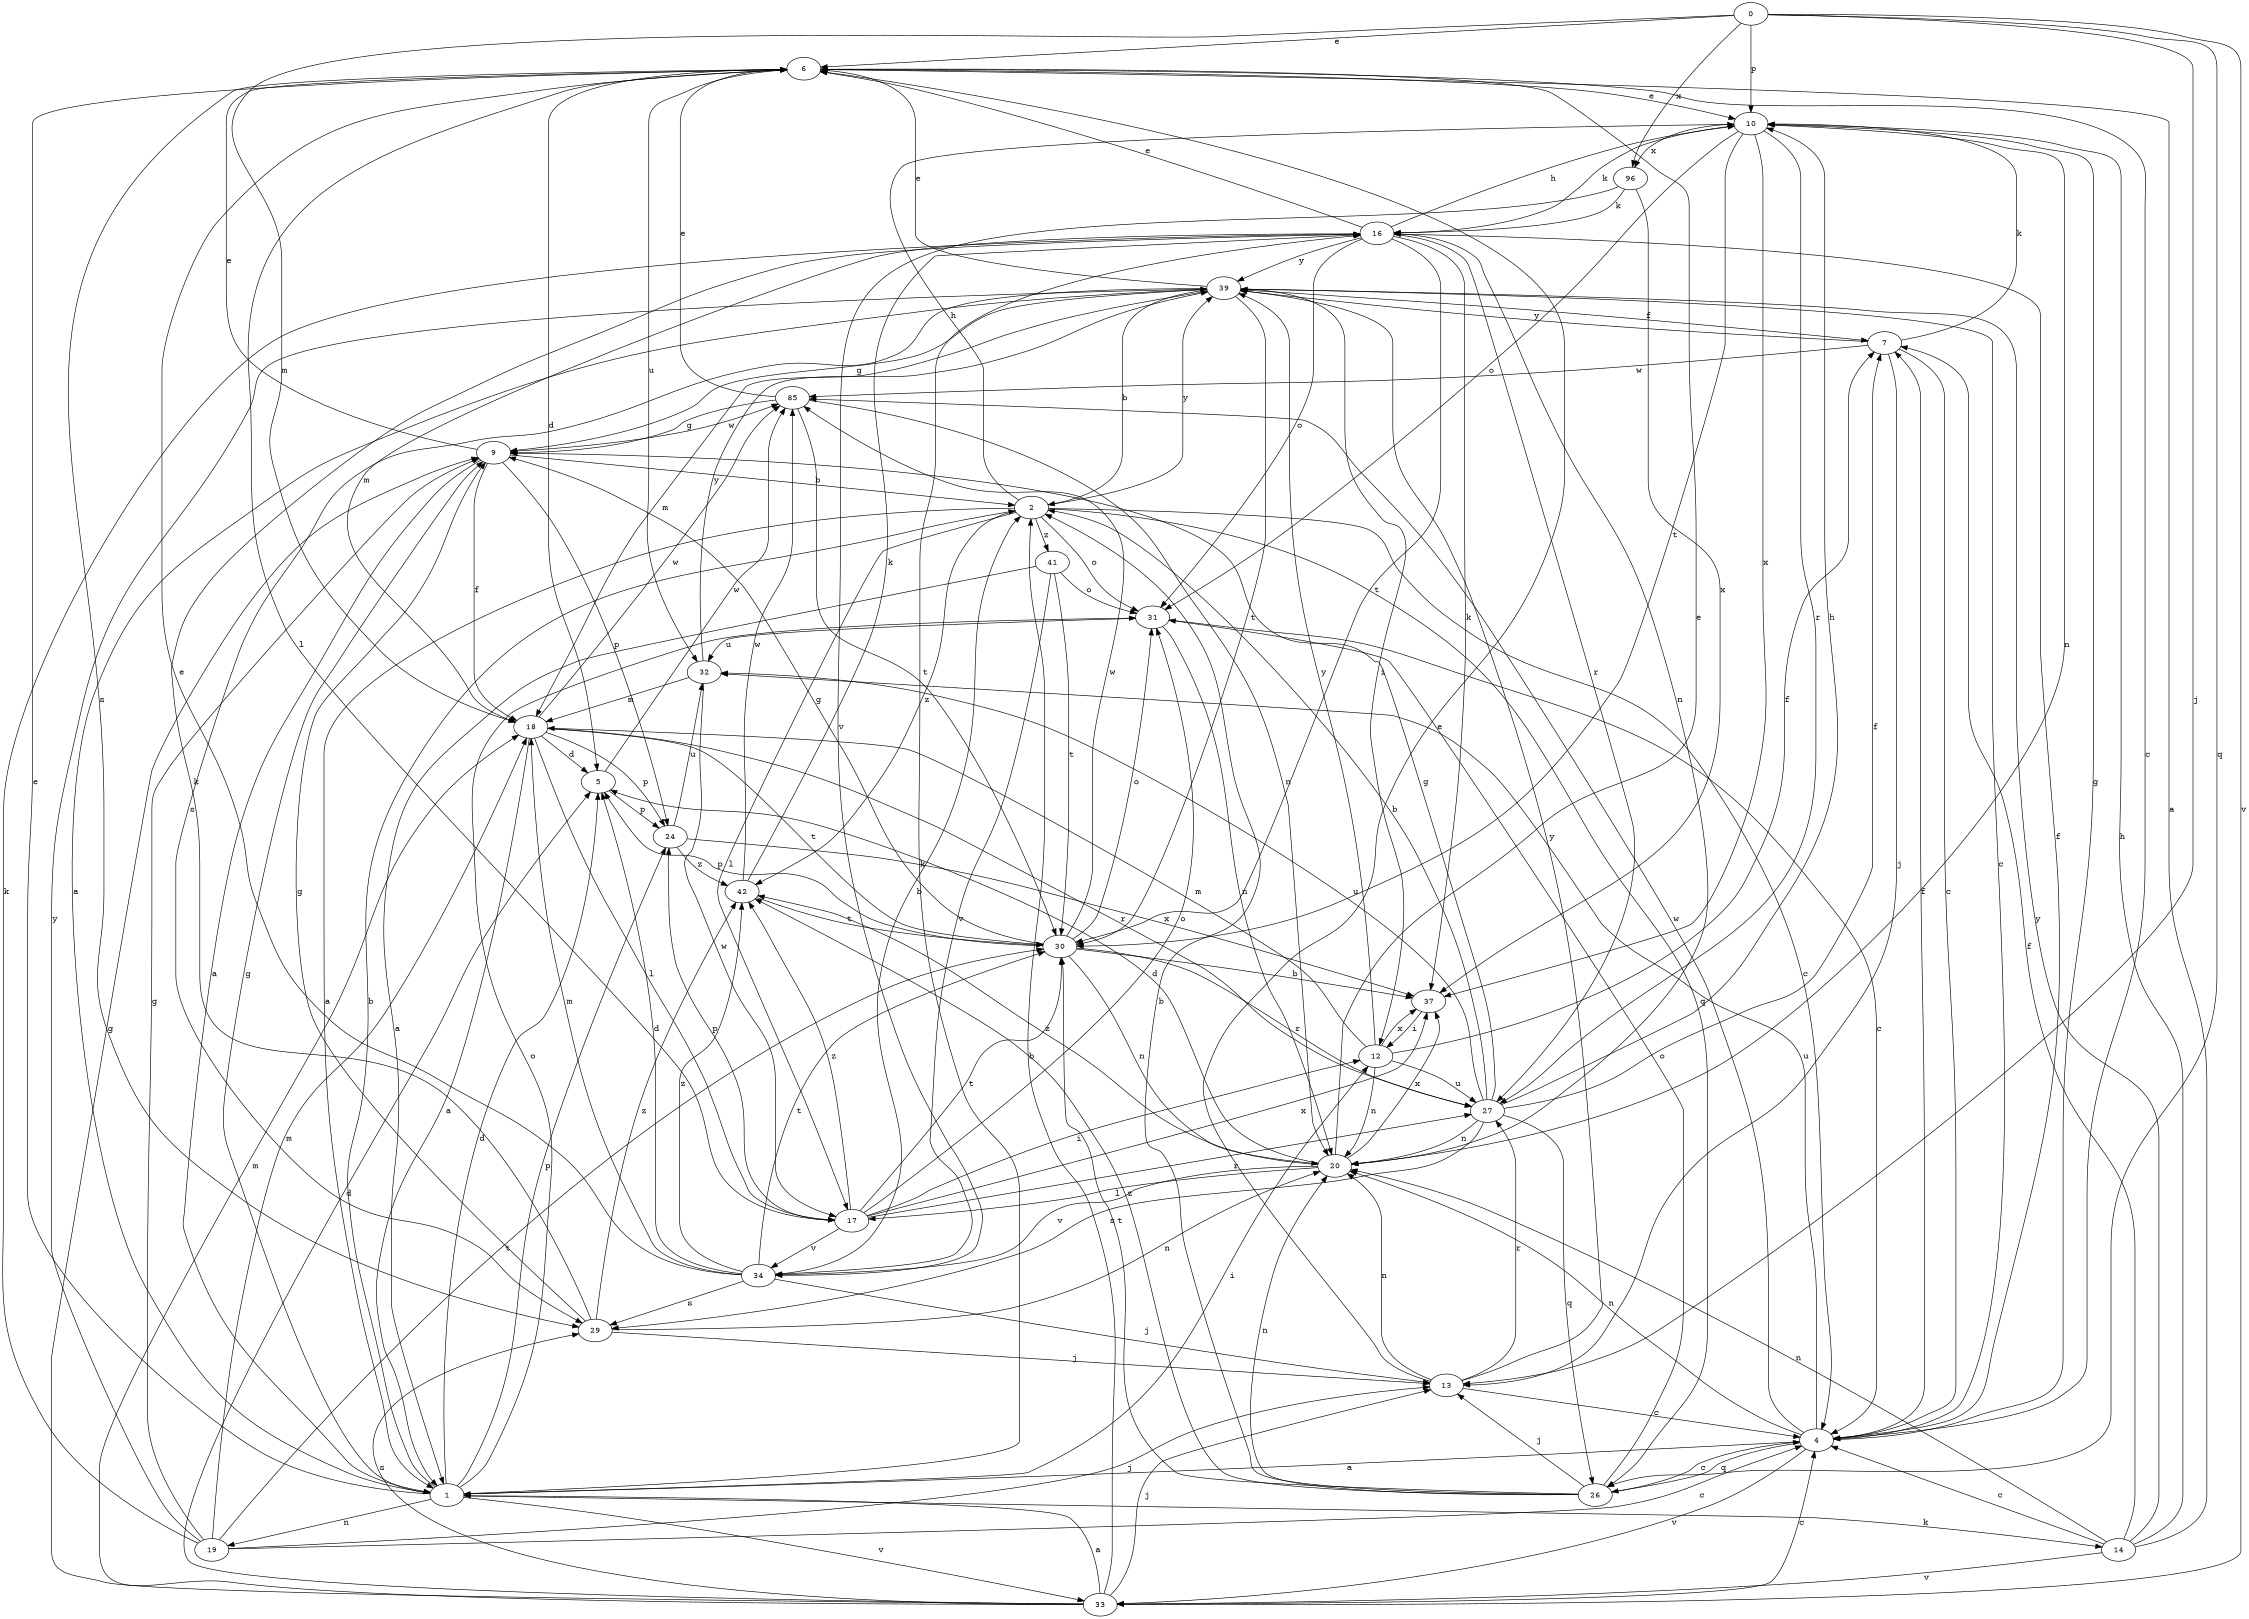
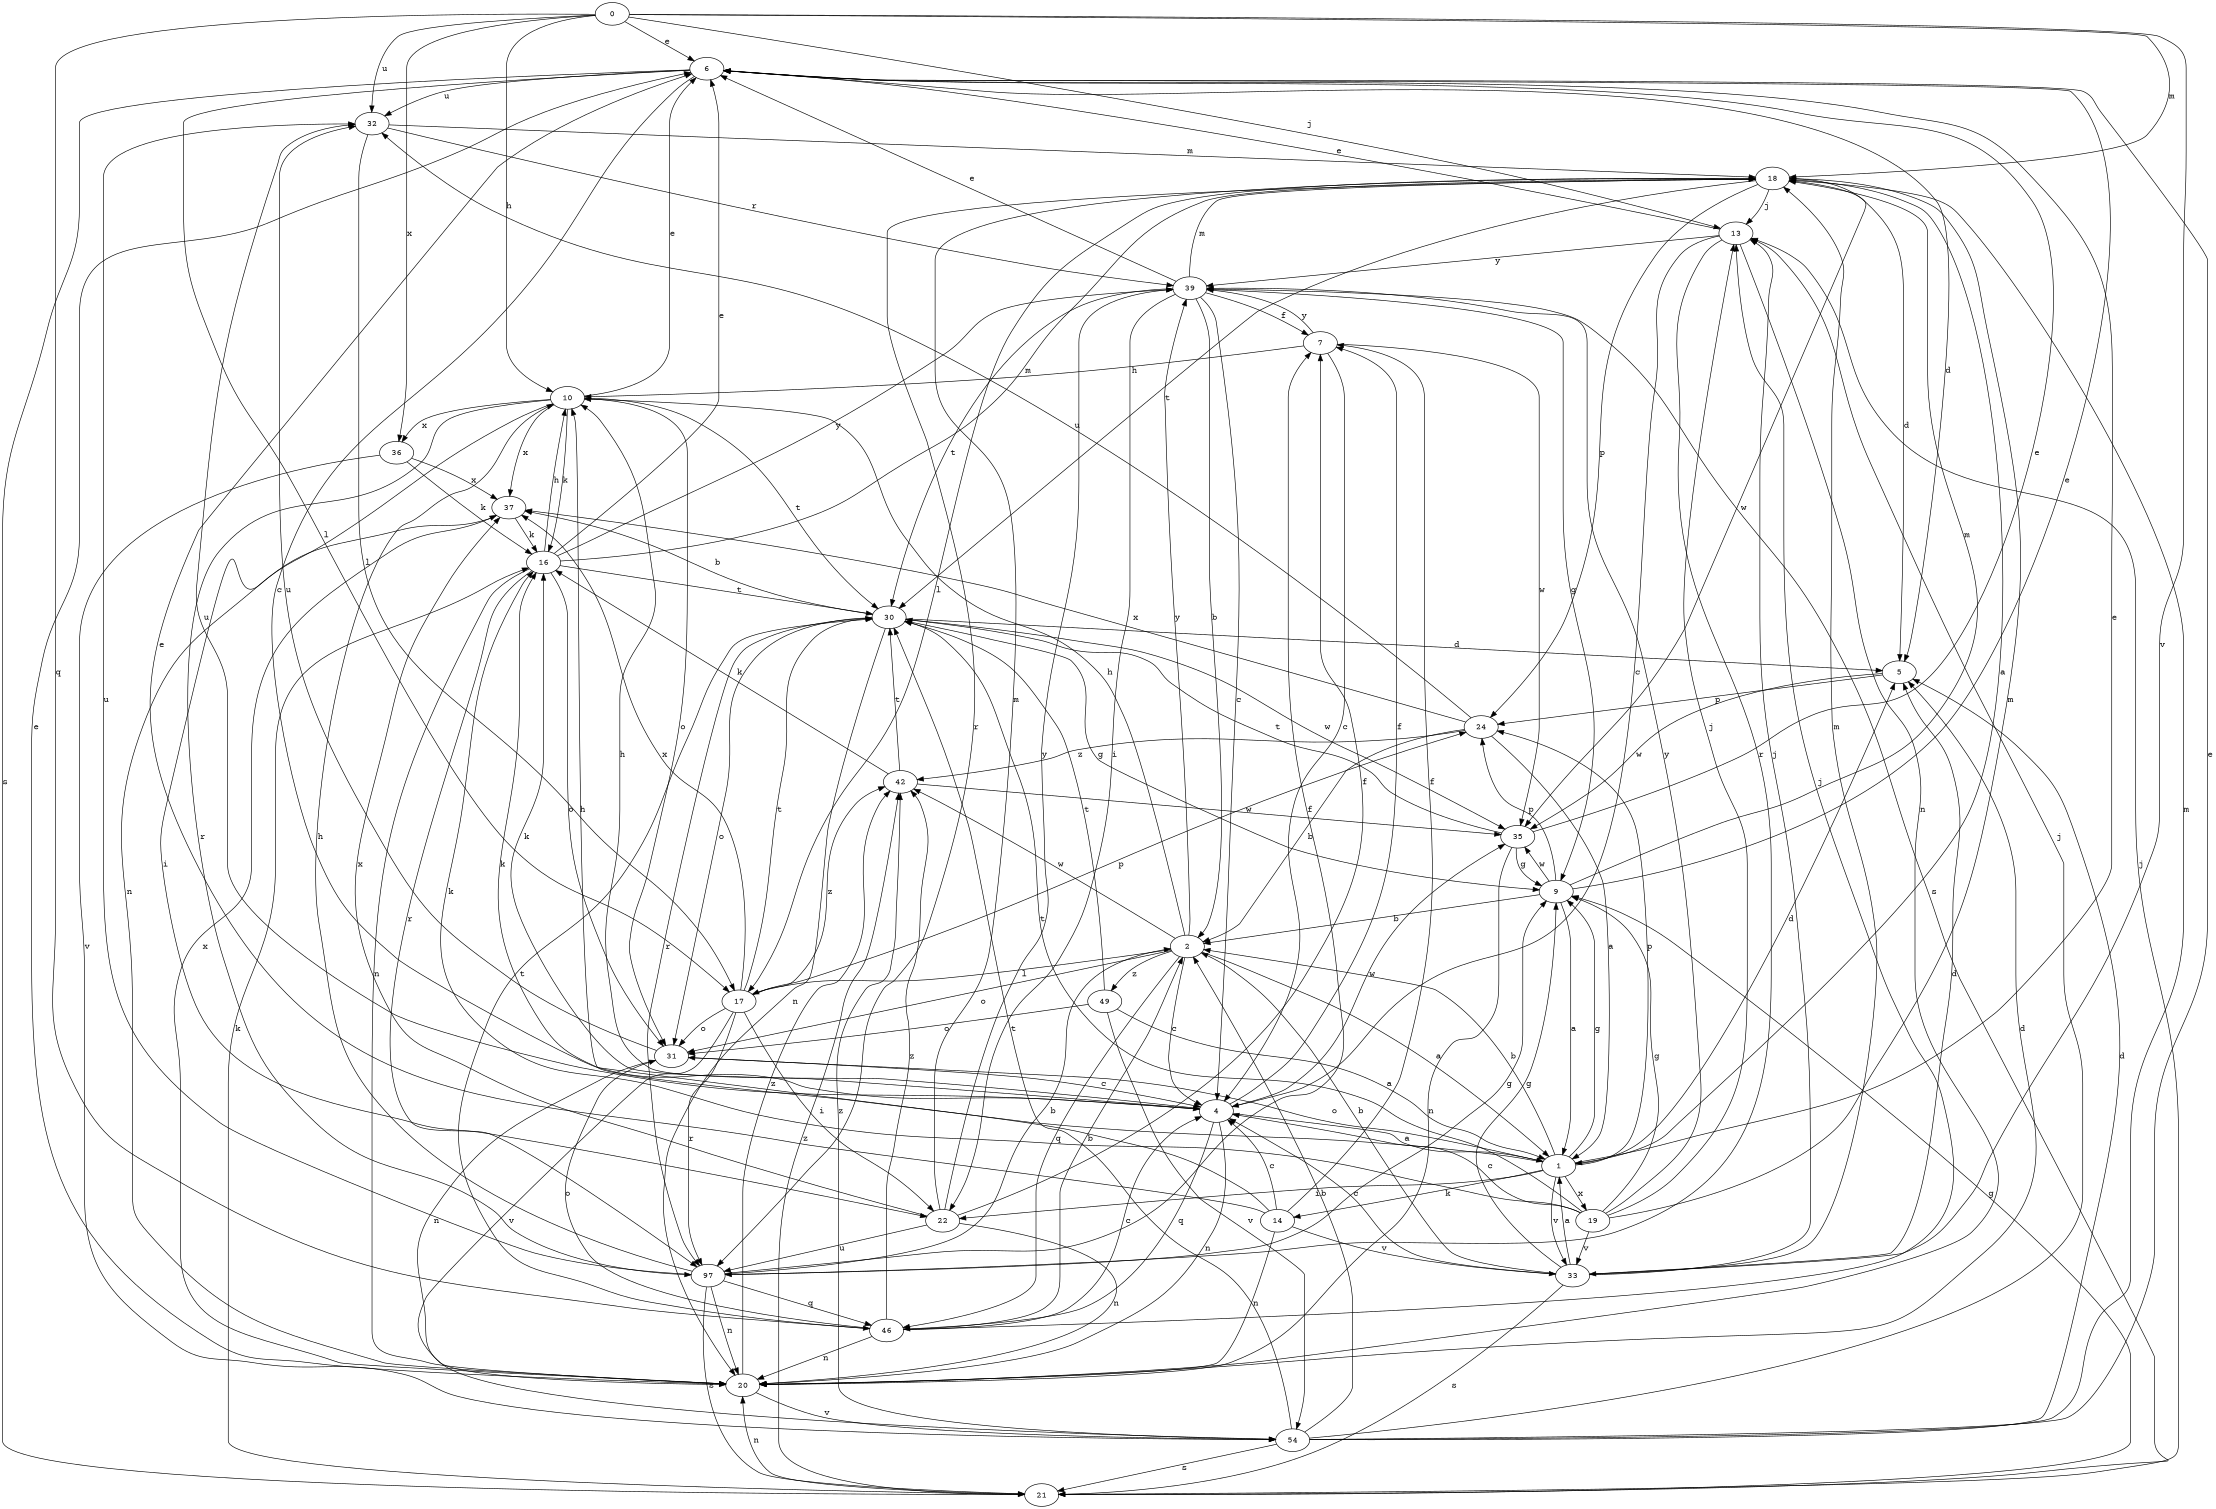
edge "0" -> "32": added, label "u"
edge "0" -> "10": label "p" -> "h"
edge "6" -> "10": reversed
node "96": label "96" -> "36"
edge "7" -> "10": label "k" -> "h"
node "85": label "85" -> "35"
edge "32" -> "39": label "y" -> "r"
edge "39" -> "1": now "24" -> "1"
node "41": label "41" -> "49"
edge "16" -> "37": reversed
edge "14" -> "39": removed, label "y"
edge "9" -> "18": label "f" -> "m"
edge "2" -> "42": label "z" -> "w"
edge "4" -> "10": label "g" -> "h"
edge "14" -> "6": label "a" -> "e"
edge "24" -> "2": added, label "b"
edge "4" -> "16": label "f" -> "k"
edge "30" -> "5": label "p" -> "d"
edge "32" -> "17": label "w" -> "l"
edge "7" -> "13": now "18" -> "13"
node "12": label "12" -> "22"
node "27": label "27" -> "97"
edge "20" -> "17": removed, label "l"
node "34": label "34" -> "54"
node "29": label "29" -> "21"
node "26": label "26" -> "46"
edge "1" -> "19": label "n" -> "x"
edge "4" -> "33": now "19" -> "33"
